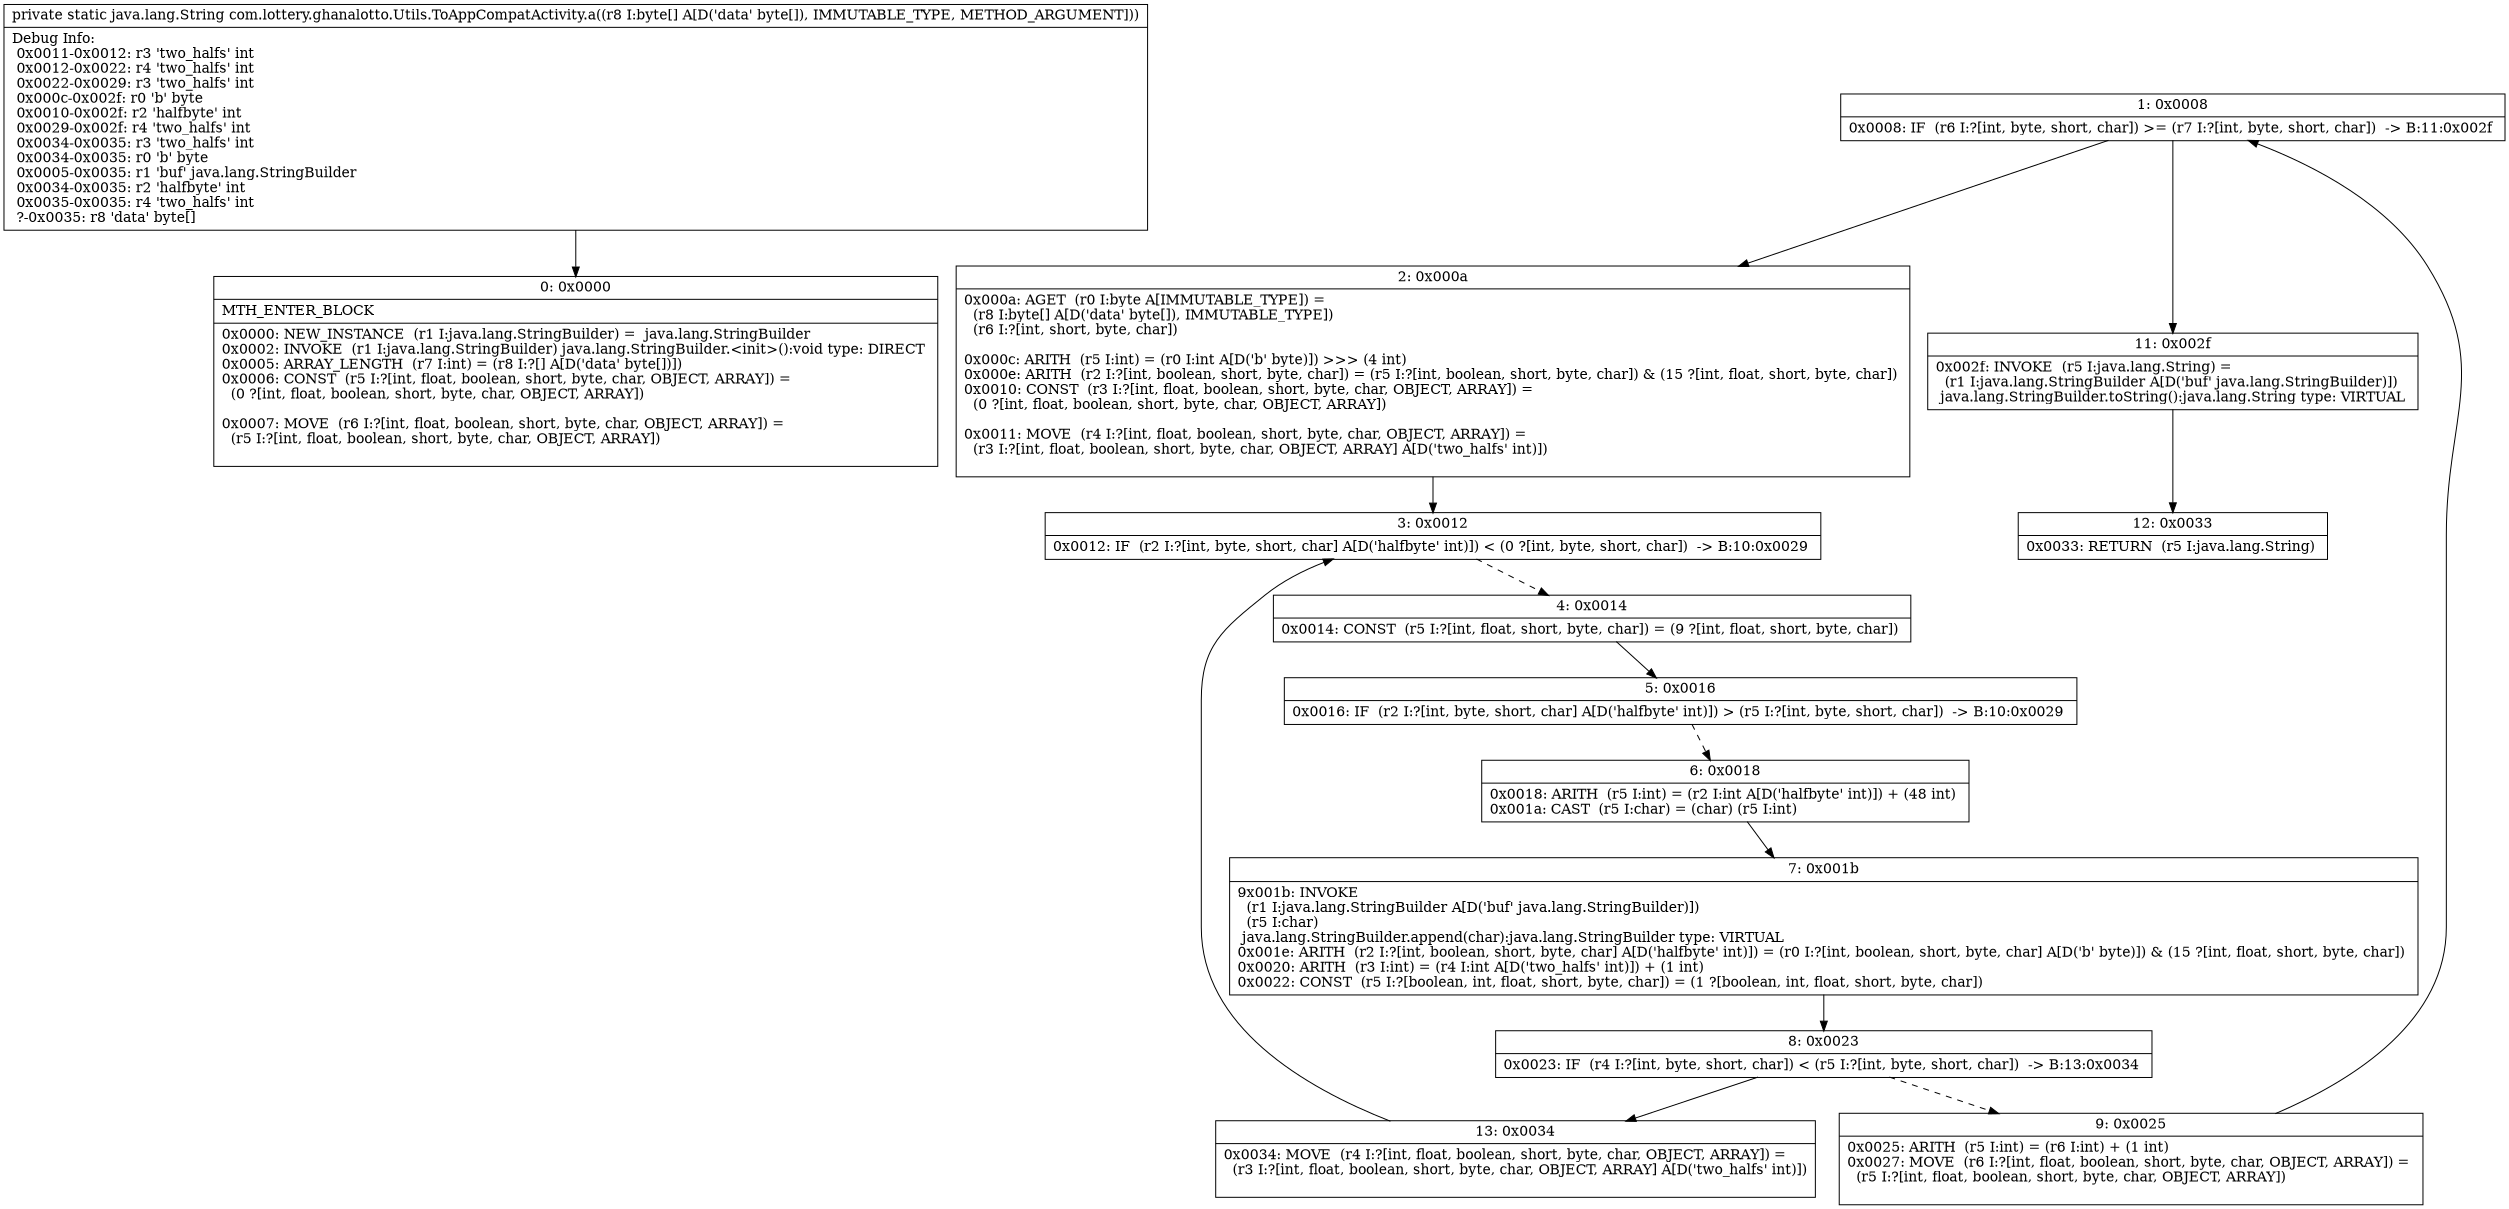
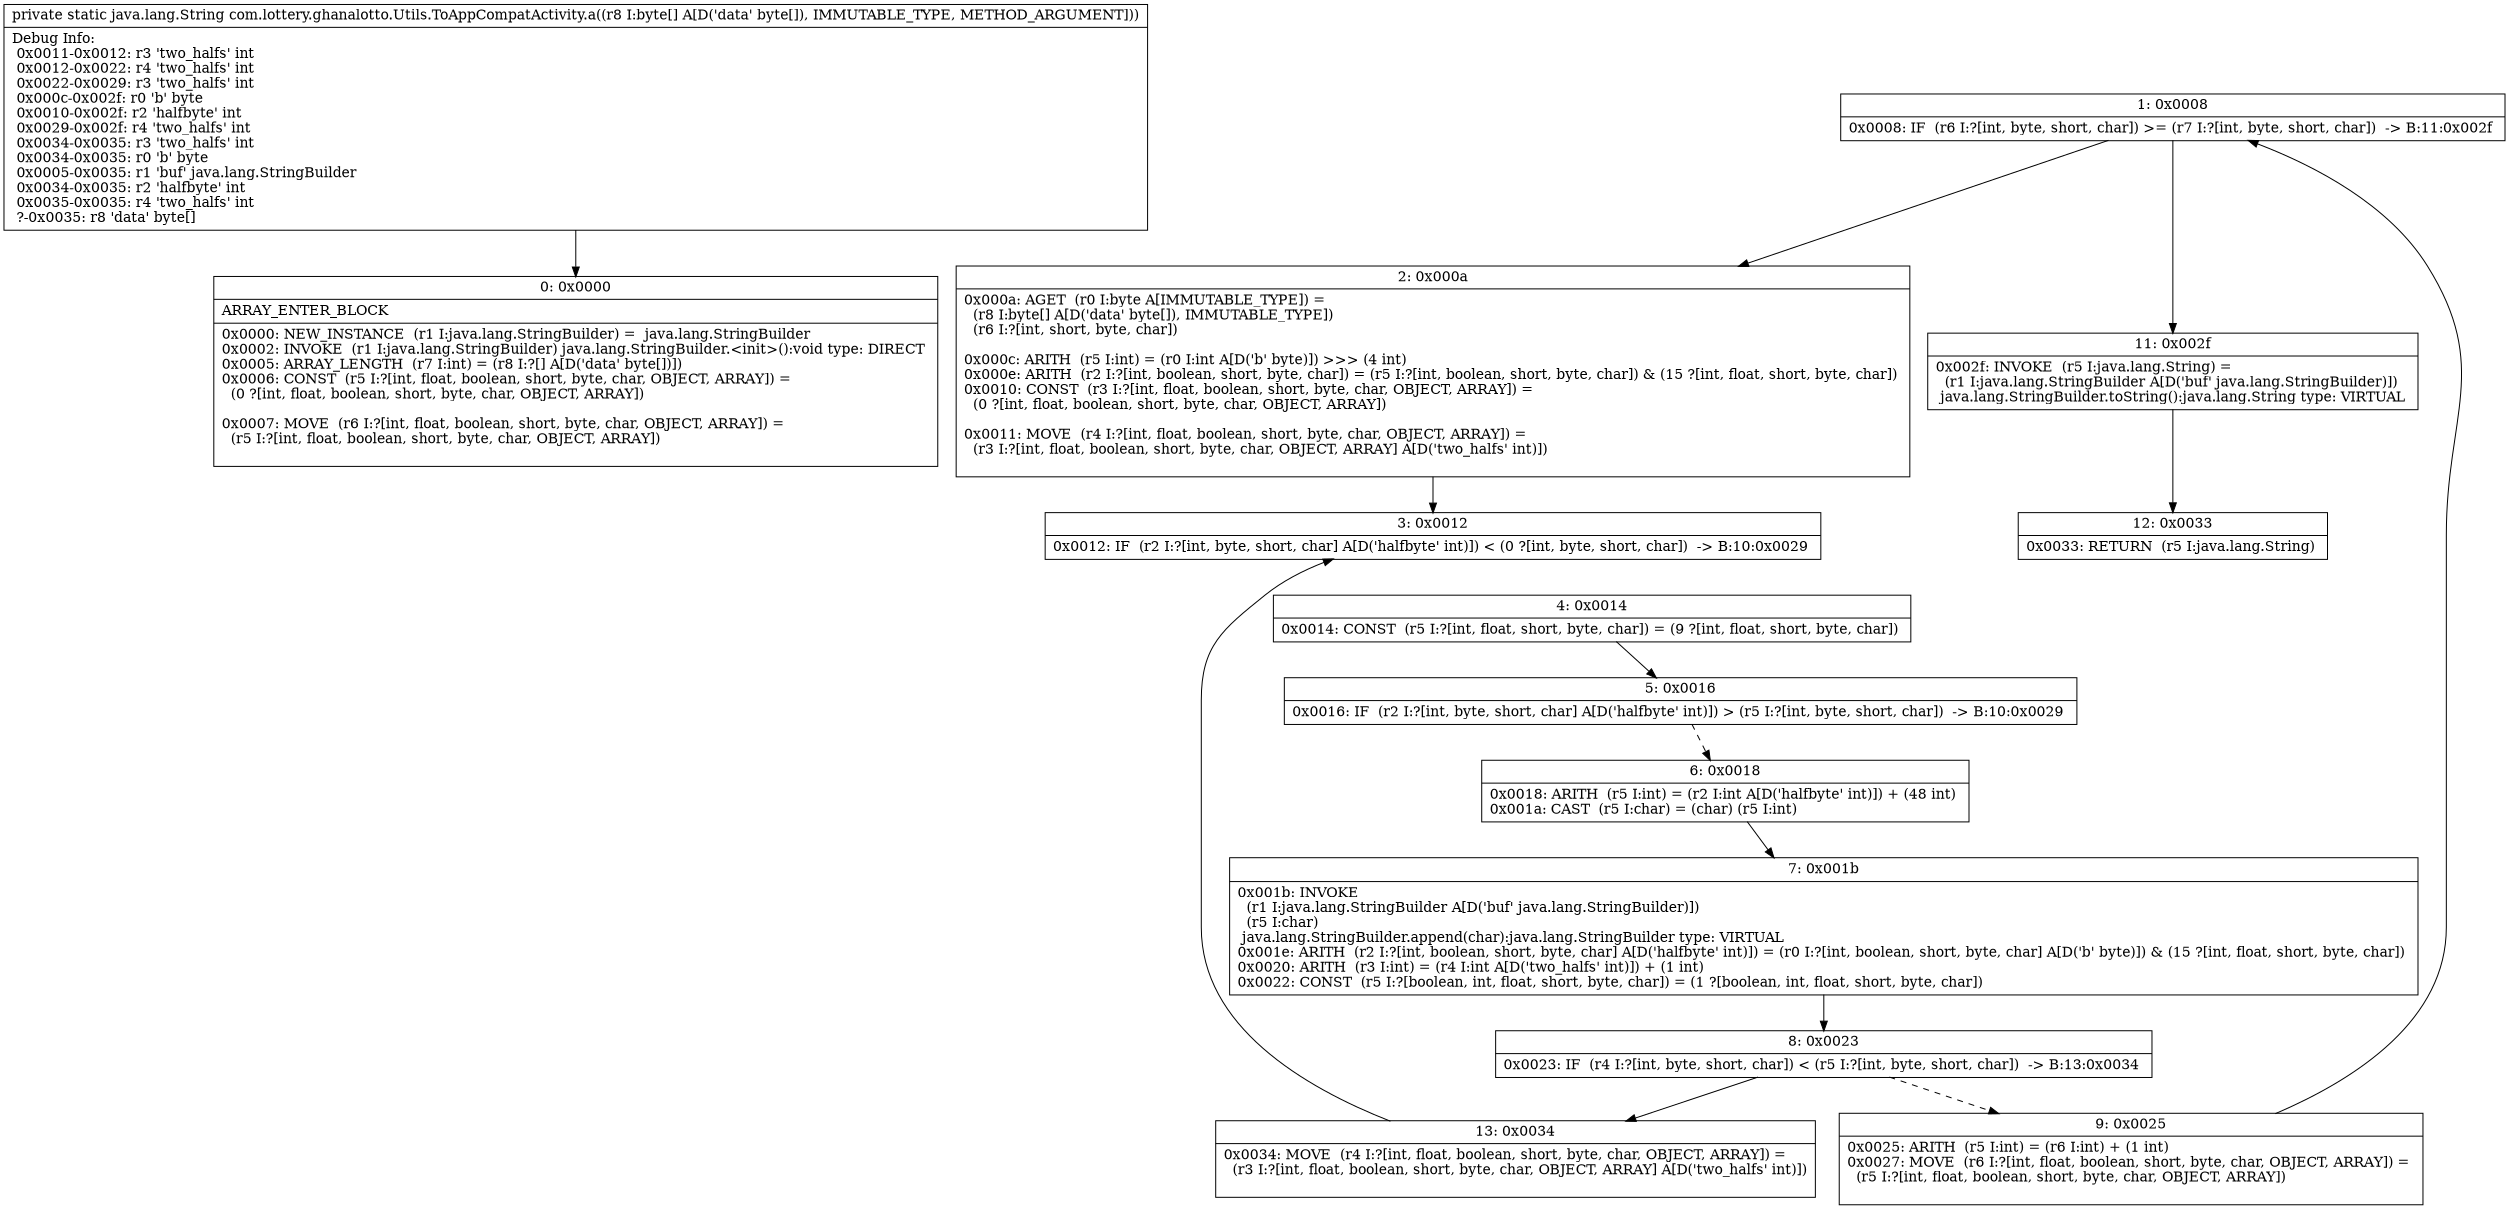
node "0: 0x0000": text "MTH_ENTER_BLOCK" -> "ARRAY_ENTER_BLOCK"
edge "3: 0x0012" -> "4: 0x0014": removed
node "7: 0x001b": text "9x001b: INVOKE" -> "0x001b: INVOKE"
